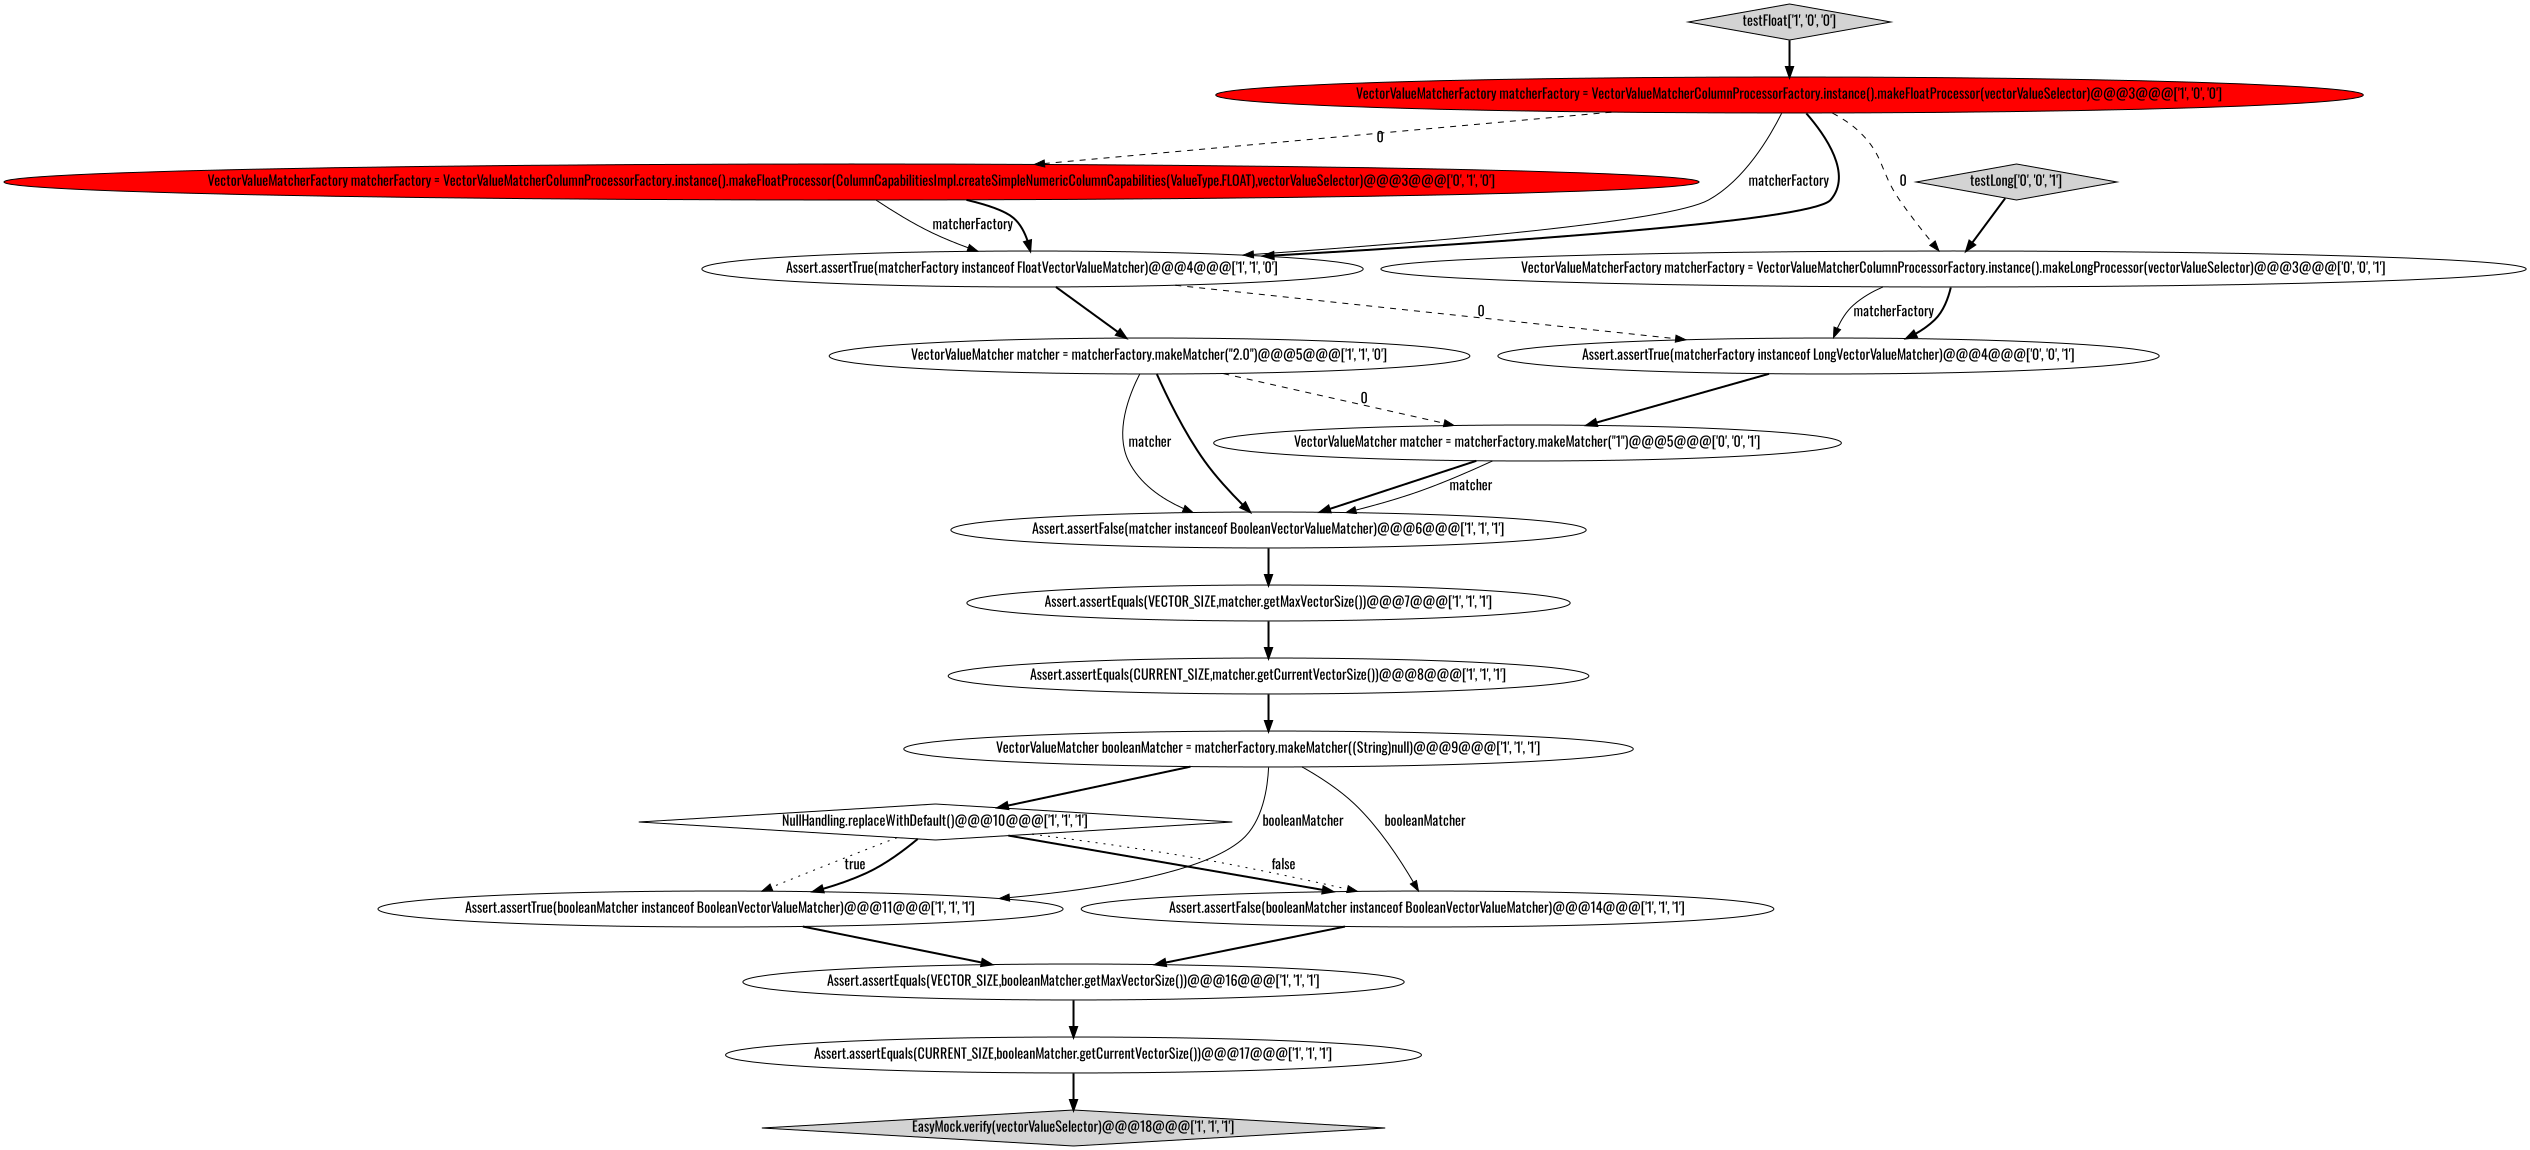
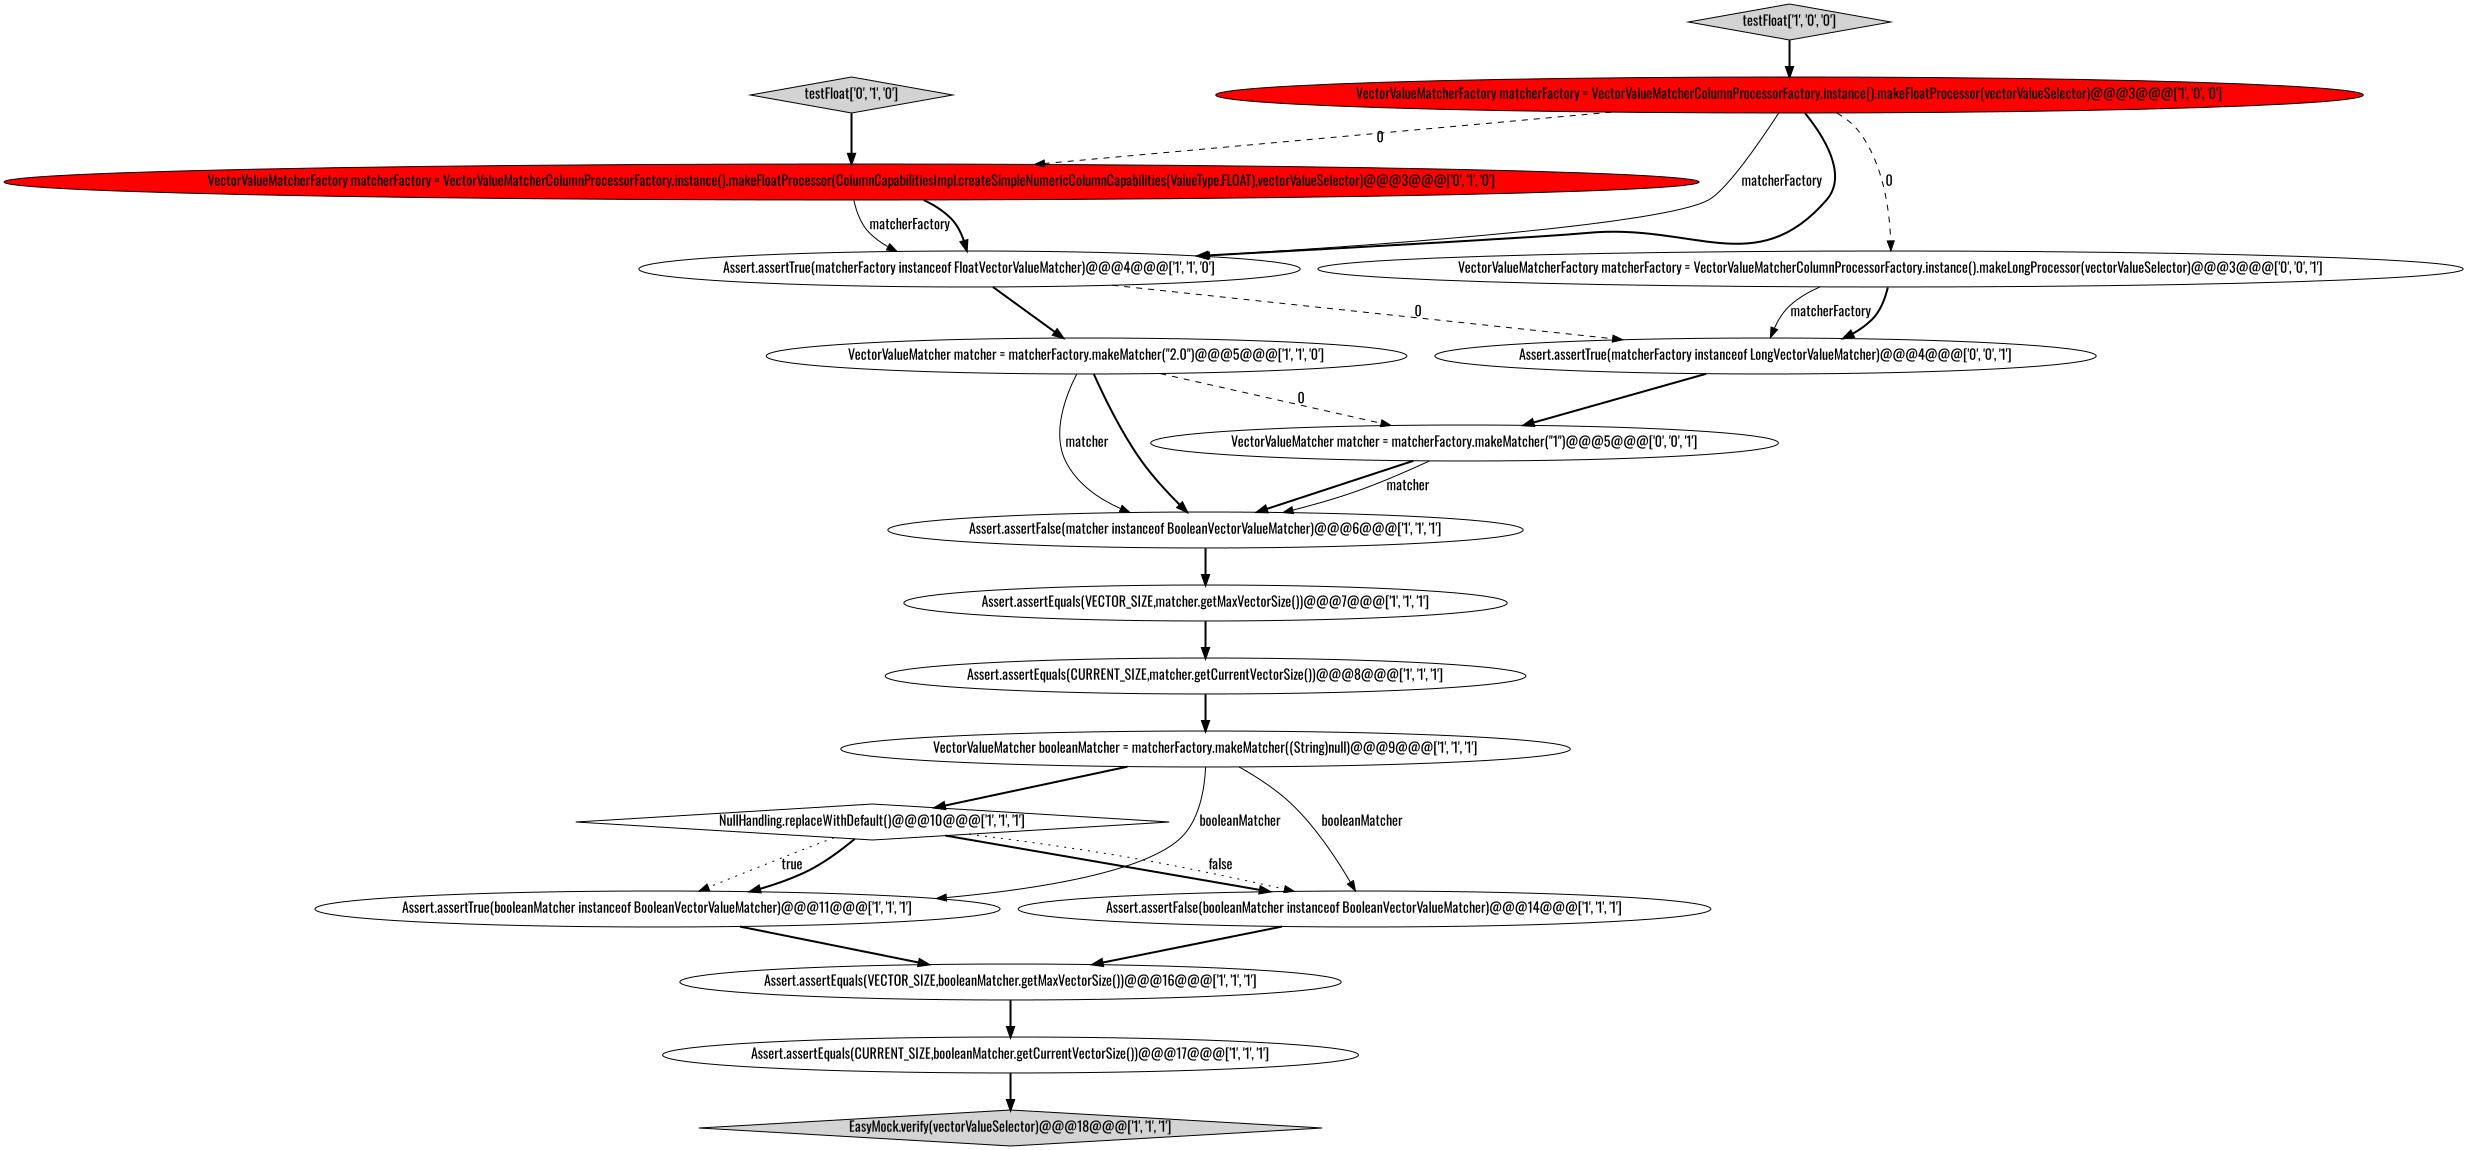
node "testFloat['0', '1', '0']": added
node "testLong['0', '0', '1']": removed
